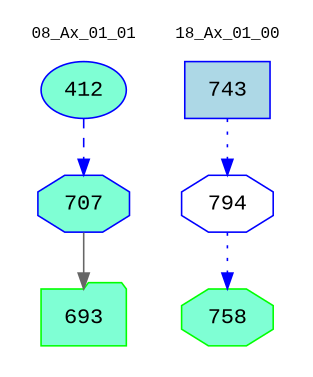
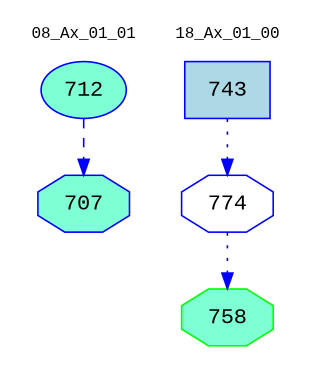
node "412": label "412" -> "712"
node "794": label "794" -> "774"
node "693": removed
